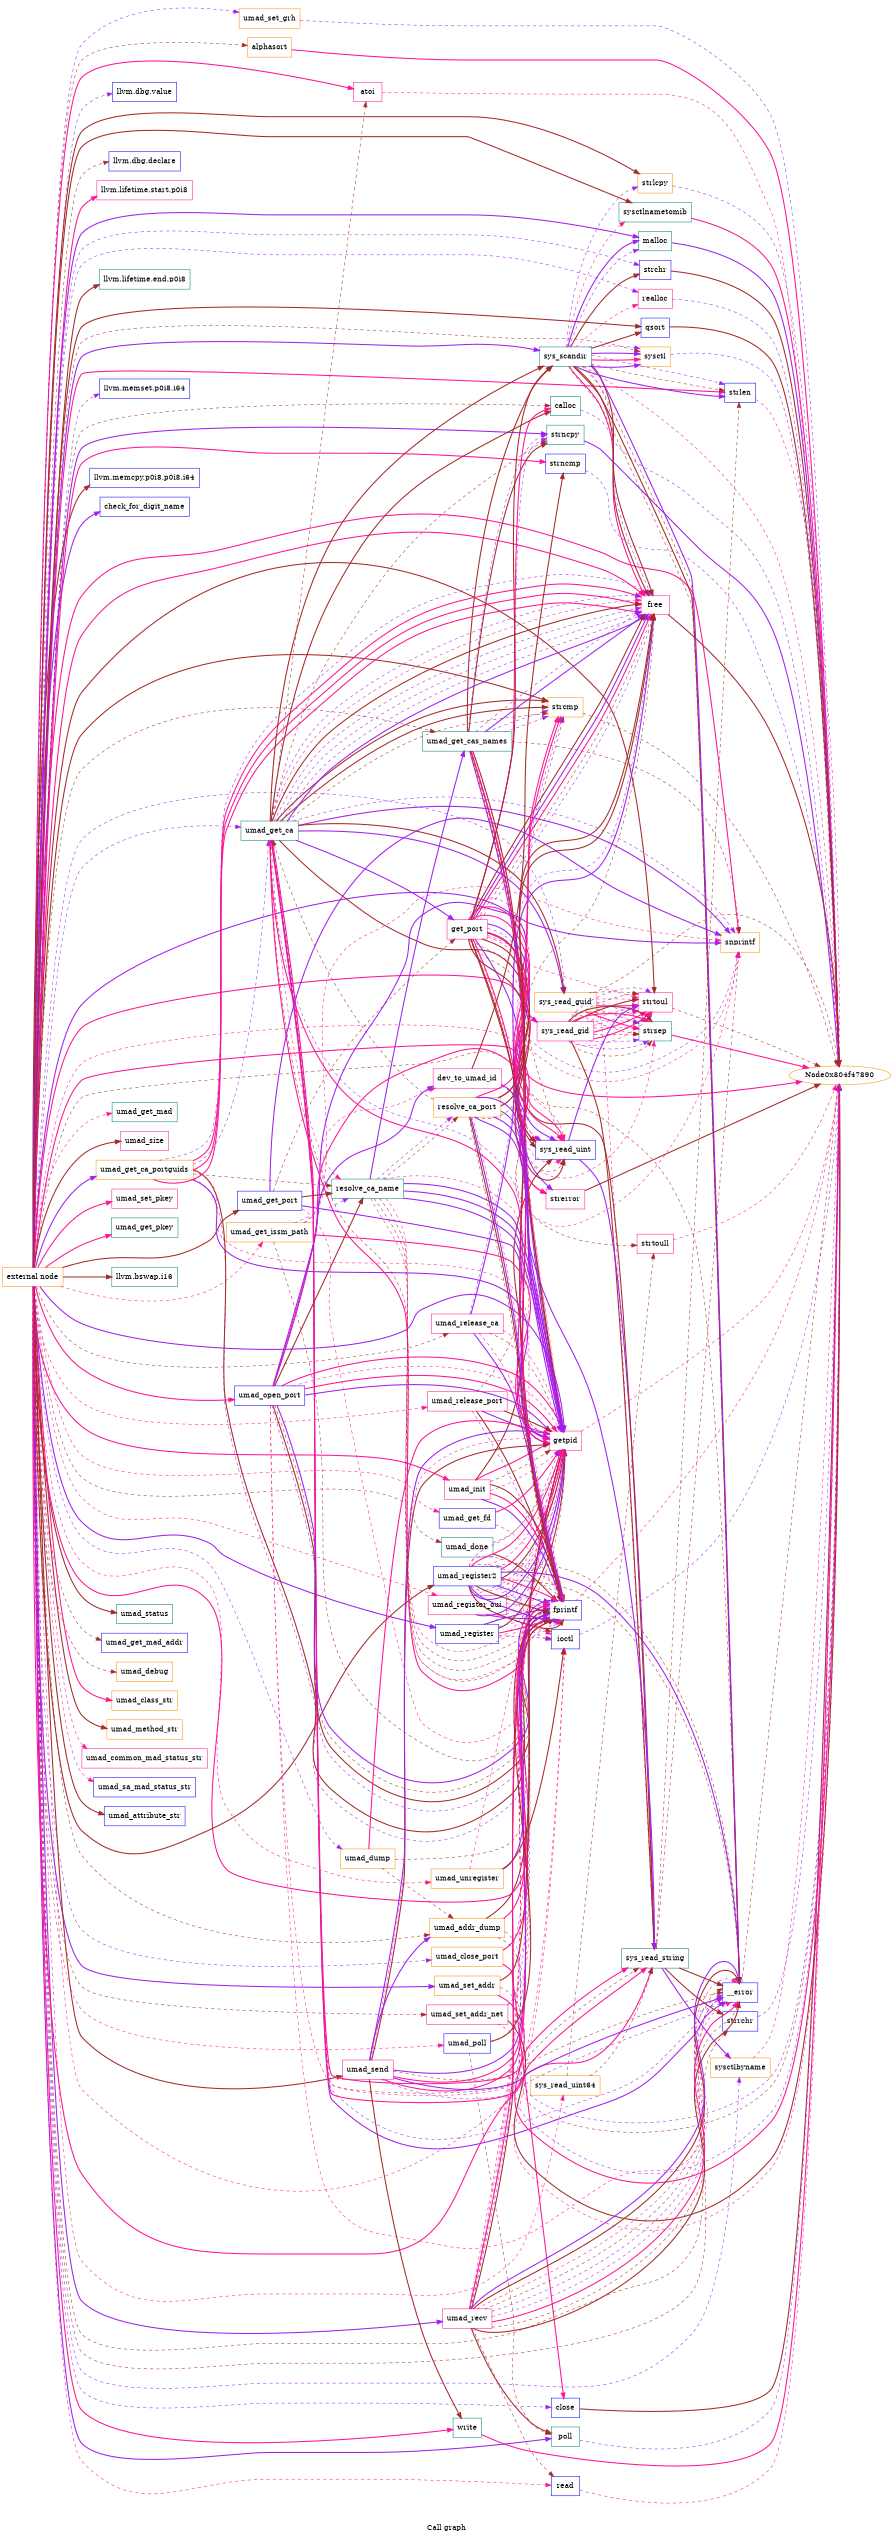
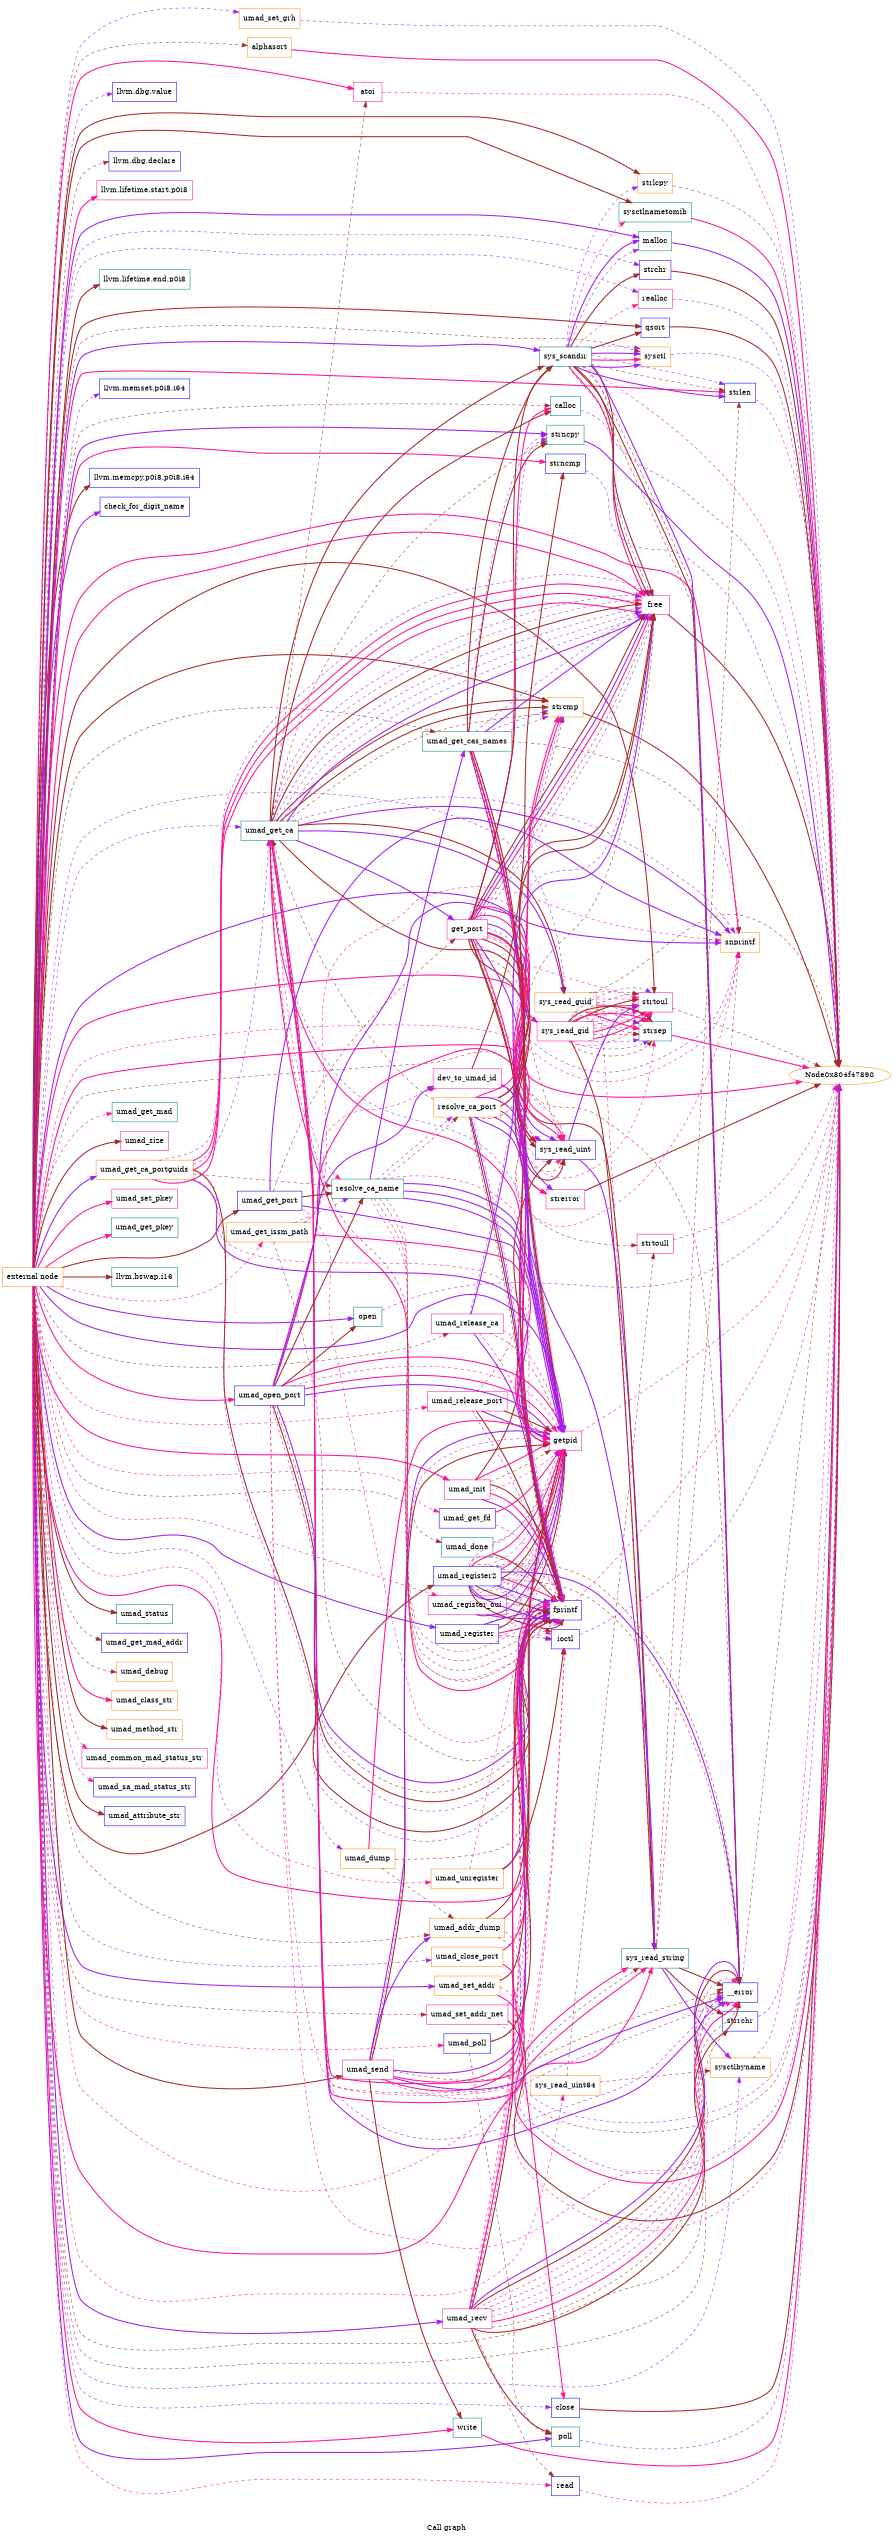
edge "strcmp" -> "Node0x804f47890": style dashed -> bold
node "open": added
edge "sys_read_uint64" -> "sys_read_string": now "sys_read_uint64" -> "sysctlbyname"
